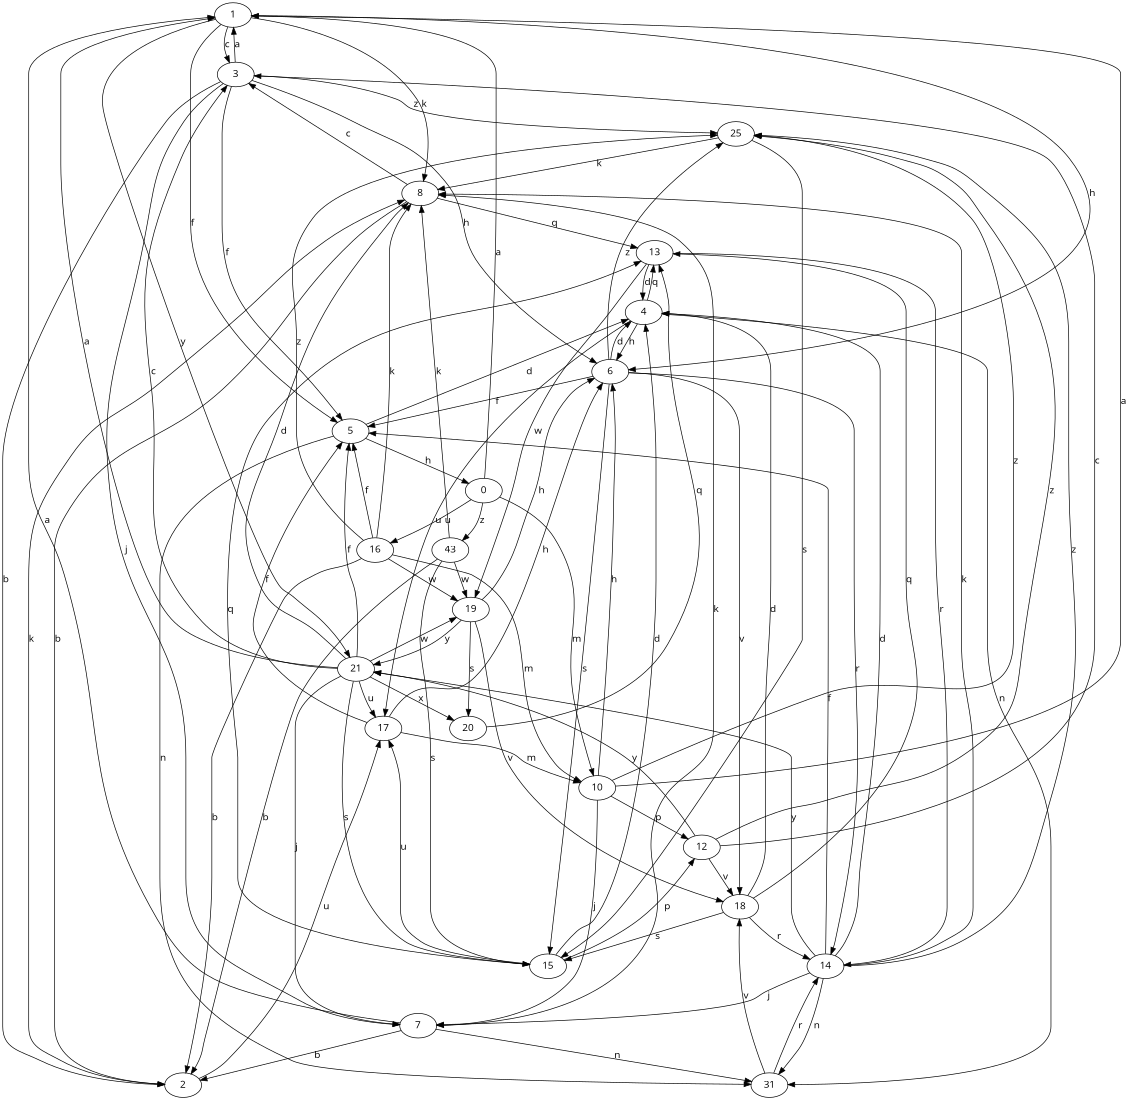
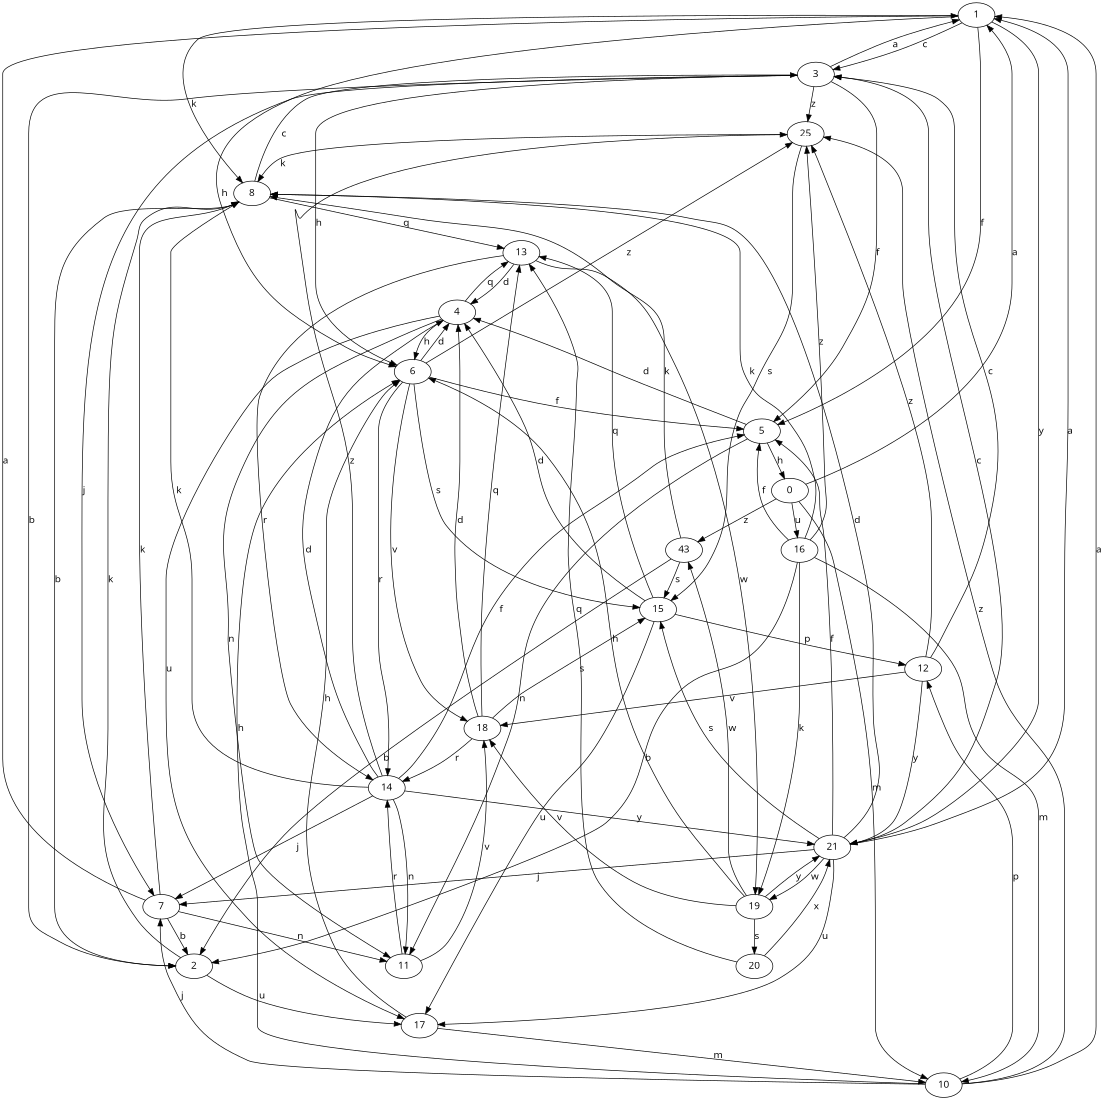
edge "43" -> "19": reversed
edge "16" -> "19": label "w" -> "k"
edge "17" -> "5": removed, label "f"
edge "21" -> "20": reversed
node "31": label "31" -> "11"
